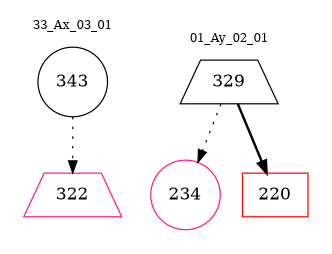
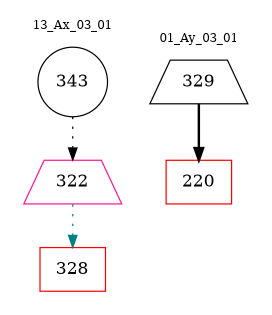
cluster "33_Ax_03_01": label "33_Ax_03_01" -> "13_Ax_03_01"
cluster "01_Ay_02_01": label "01_Ay_02_01" -> "01_Ay_03_01"
node "234": removed
node "328": added
